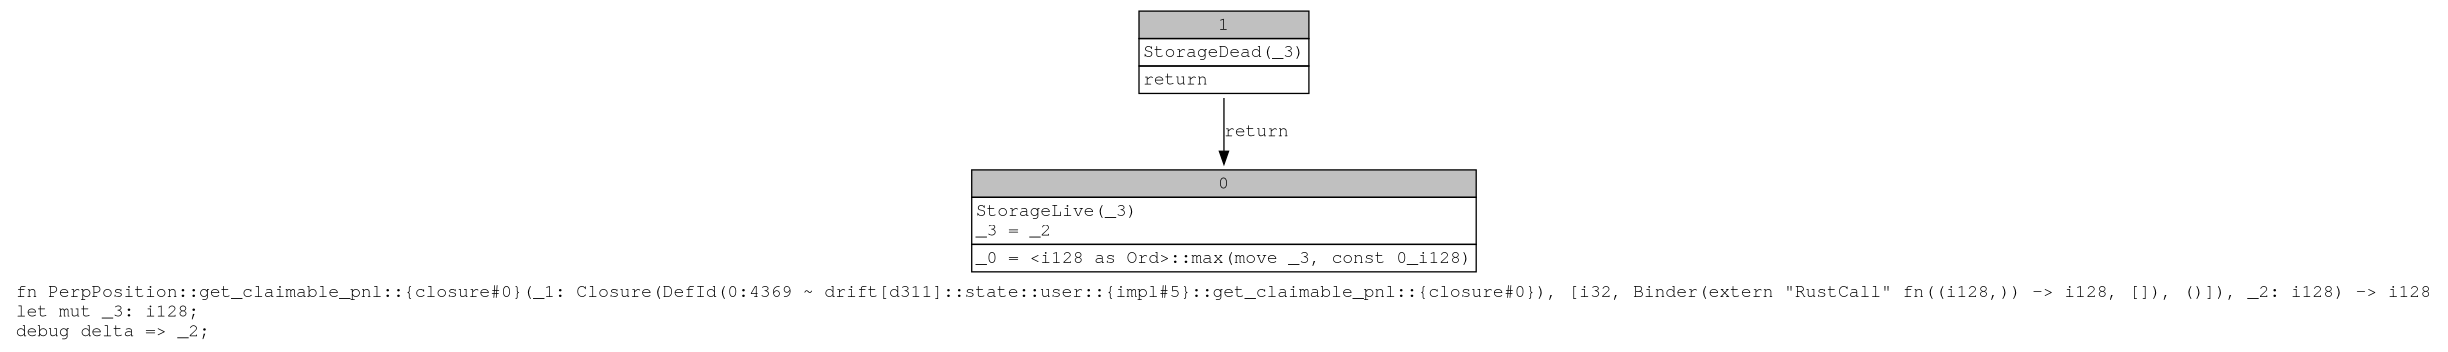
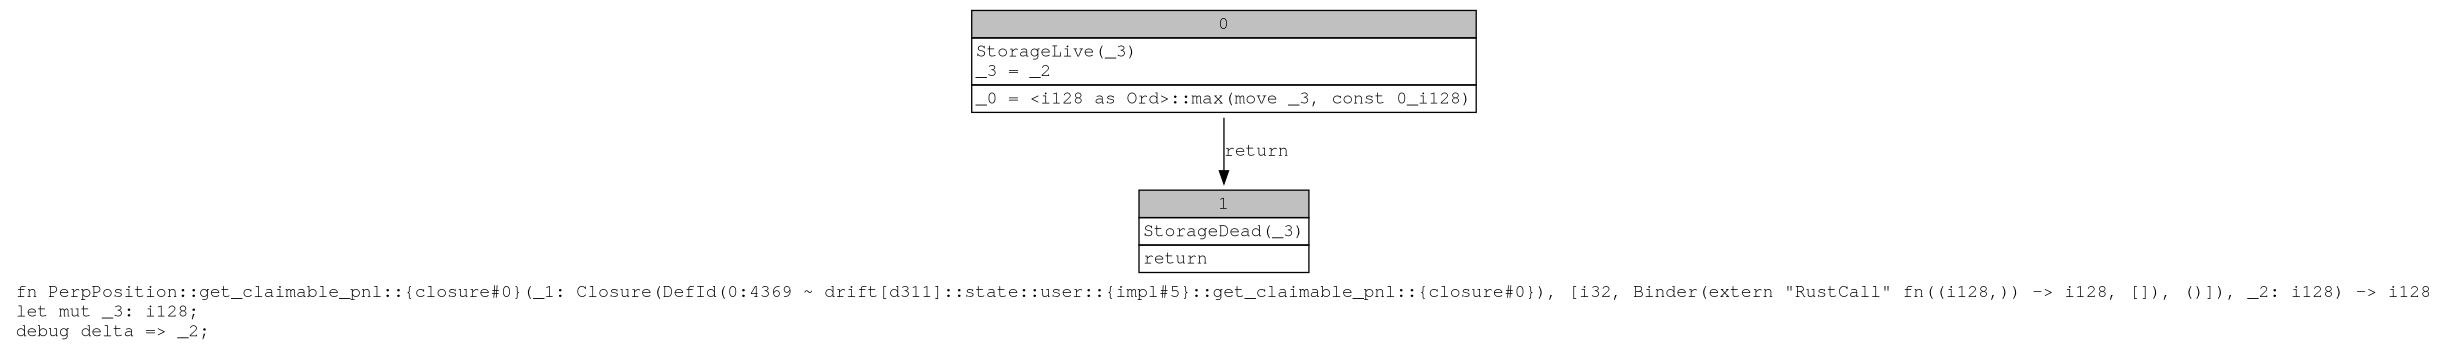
edge "1" -> "0": reversed
